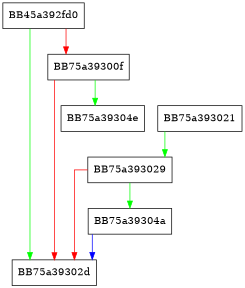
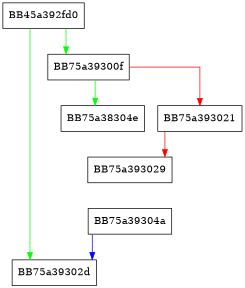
edge "BB45a392fd0" -> "BB75a39300f": color red -> green
node "BB75a39304e": label "BB75a39304e" -> "BB75a38304e"
edge "BB75a393021" -> "BB75a393029": color green -> red
edge "BB75a39300f" -> "BB75a39302d": now "BB75a39300f" -> "BB75a393021"
edge "BB75a393029" -> "BB75a39304a": removed
edge "BB75a393029" -> "BB75a39302d": removed
